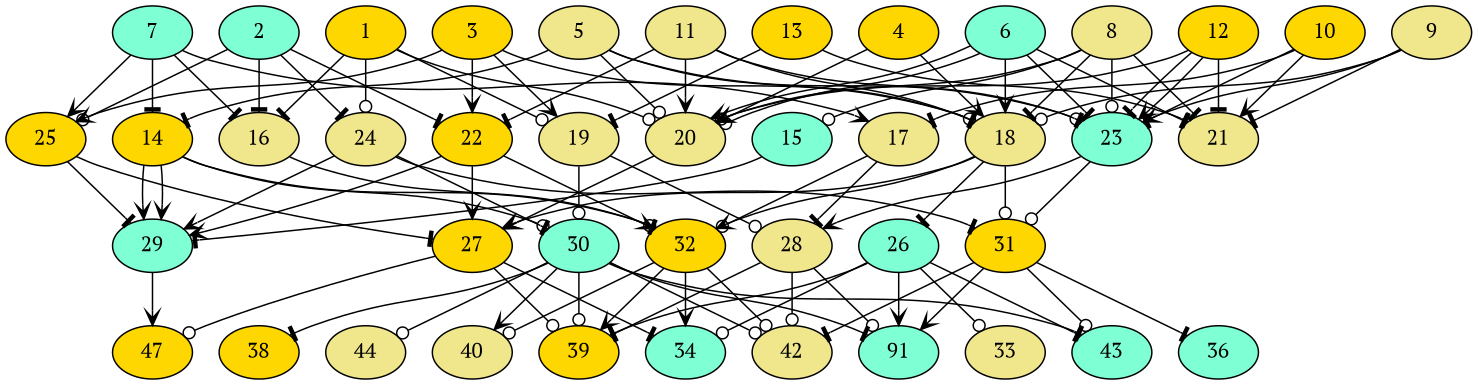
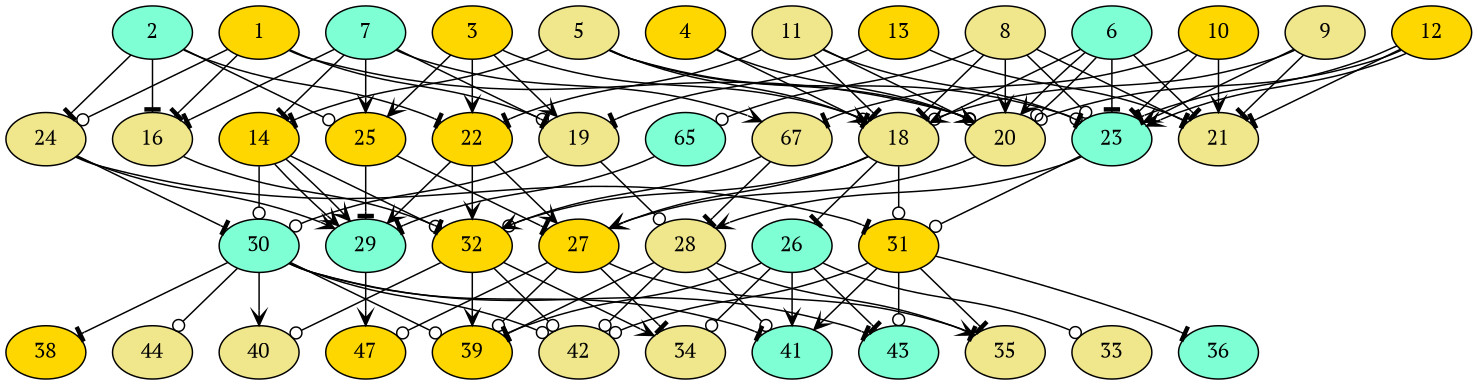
edge "7" -> "19": added
node "15": label "15" -> "65"
node "17": label "17" -> "67"
edge "31" -> "42": arrowhead tee -> odot
node "34": fillcolor aquamarine -> khaki
node "91": label "91" -> "41"
node "35": added
